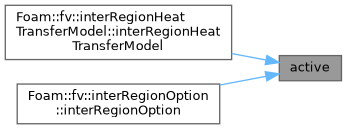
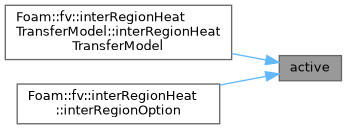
node "Foam::fv::interRegionOption ::interRegionOption": label "Foam::fv::interRegionOption ::interRegionOption" -> "Foam::fv::interRegionHeat ::interRegionOption"
